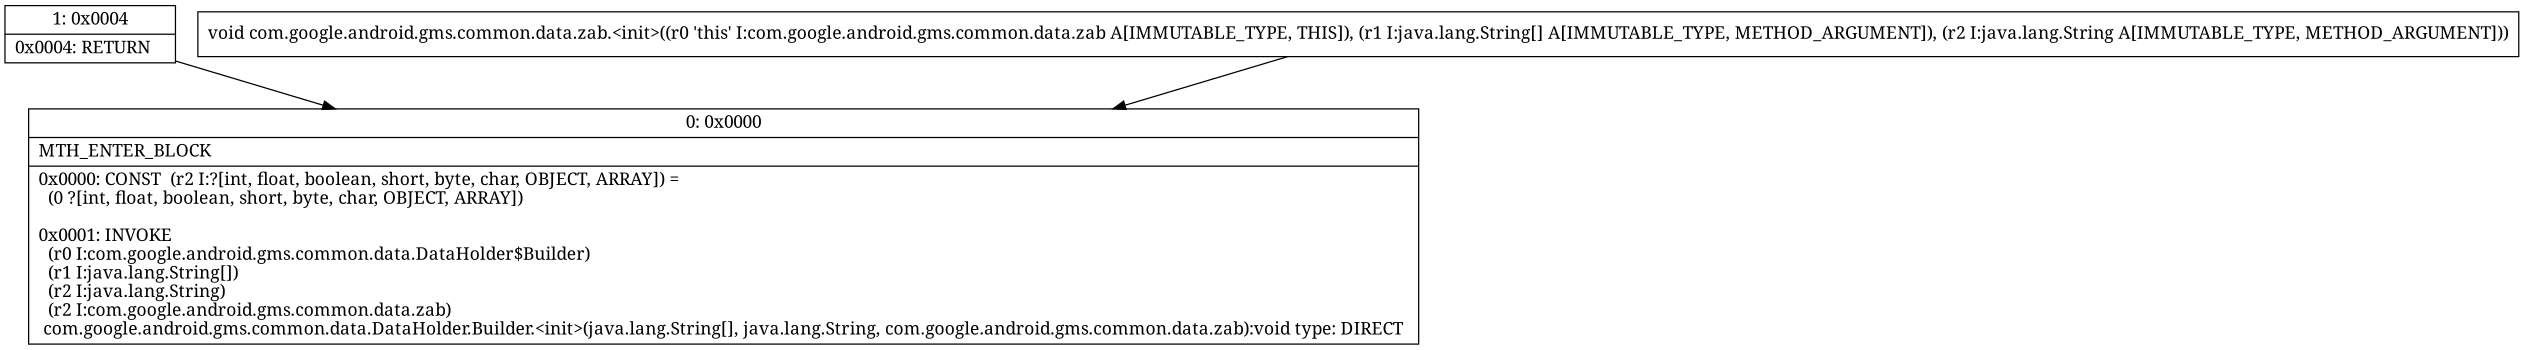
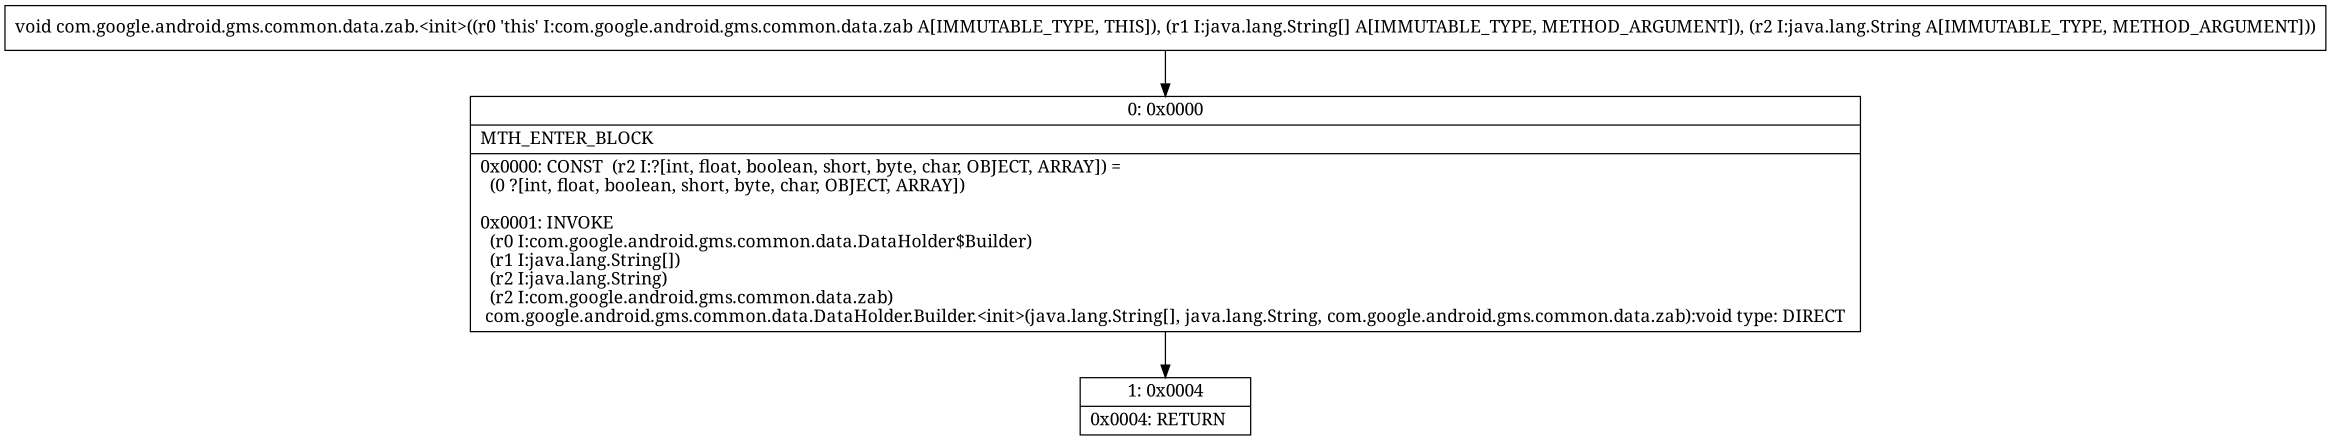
edge "1: 0x0004" -> "0: 0x0000": reversed
